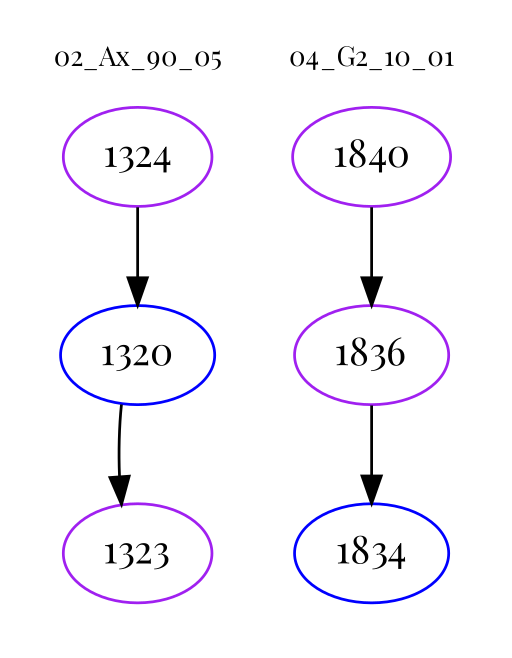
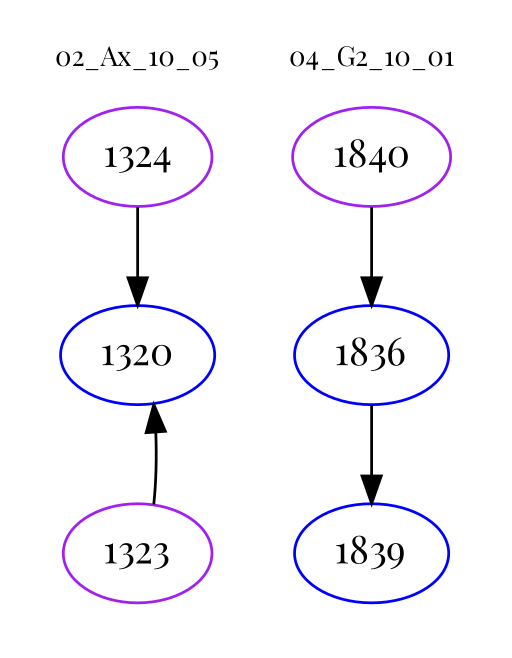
cluster "02_Ax_90_05": label "02_Ax_90_05" -> "02_Ax_10_05"
node "1836": color purple -> blue
edge "1320" -> "1323": reversed
node "1834": label "1834" -> "1839"
